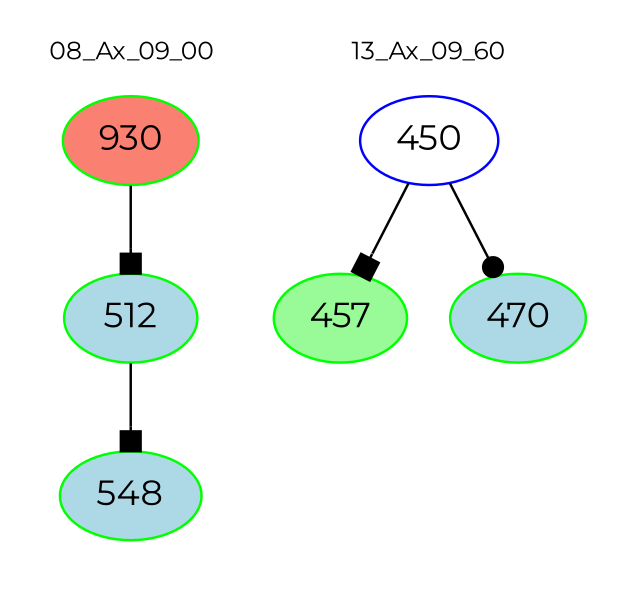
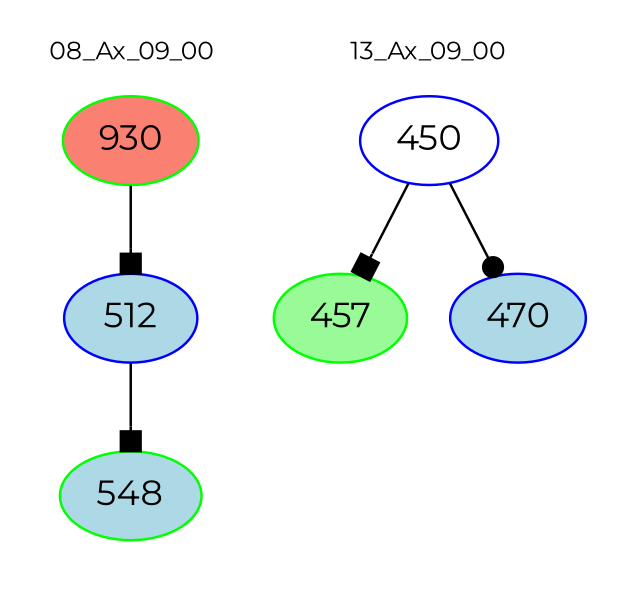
cluster "13_Ax_09_60": label "13_Ax_09_60" -> "13_Ax_09_00"
node "512": color green -> blue
node "470": color green -> blue
